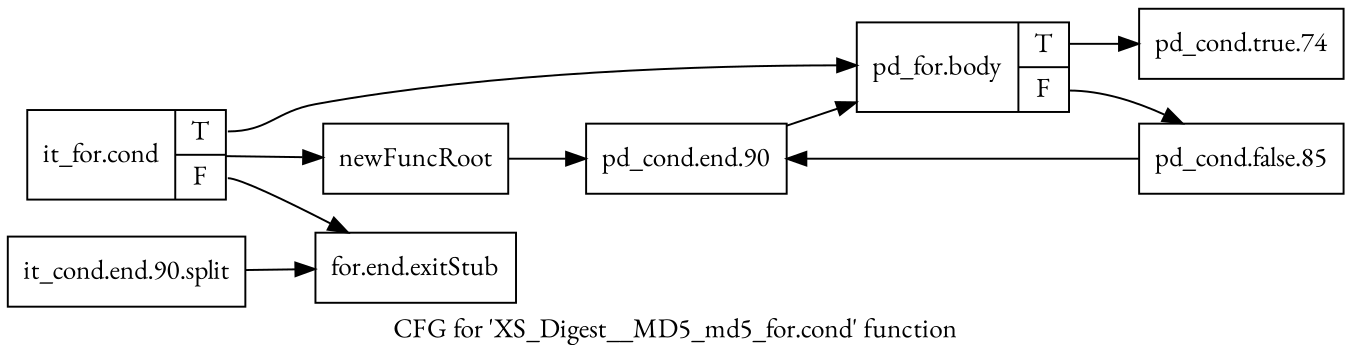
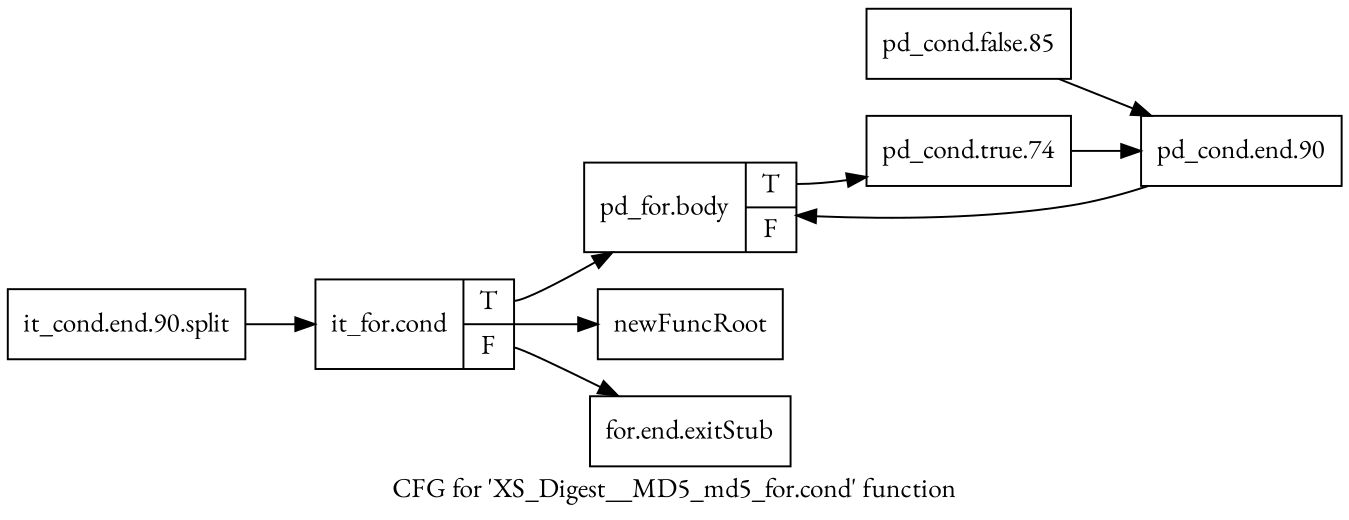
edge "pd_for.body" -> "pd_cond.false.85": removed
edge "newFuncRoot" -> "pd_cond.end.90": now "pd_cond.true.74" -> "pd_cond.end.90"
edge "it_cond.end.90.split" -> "for.end.exitStub": now "it_cond.end.90.split" -> "it_for.cond"
